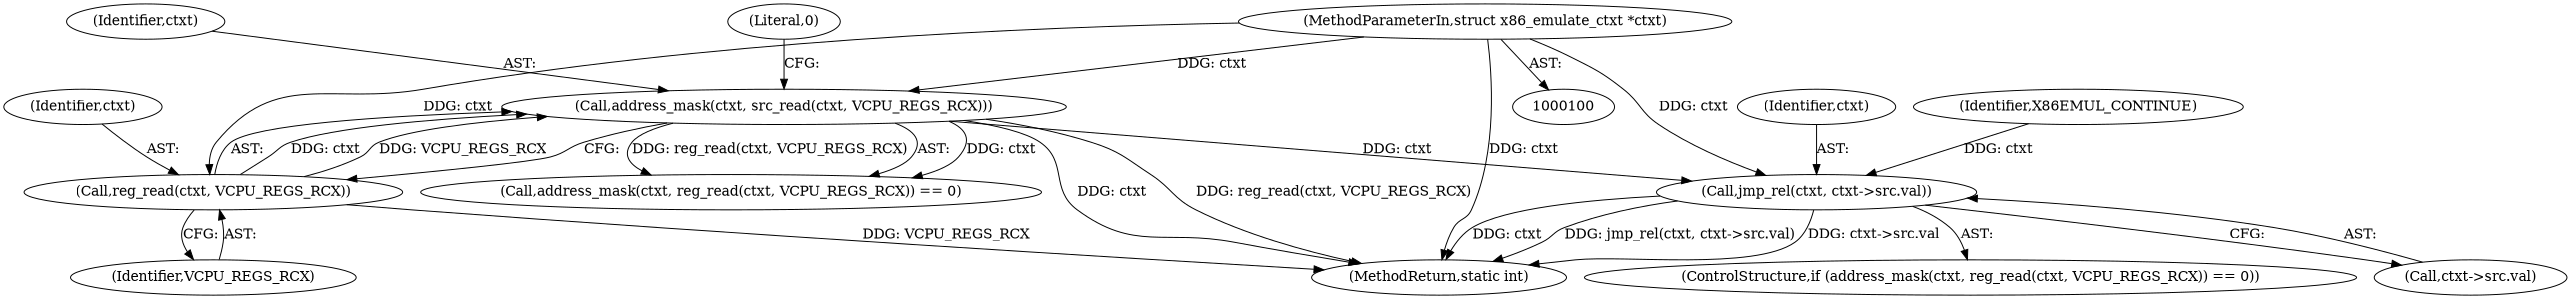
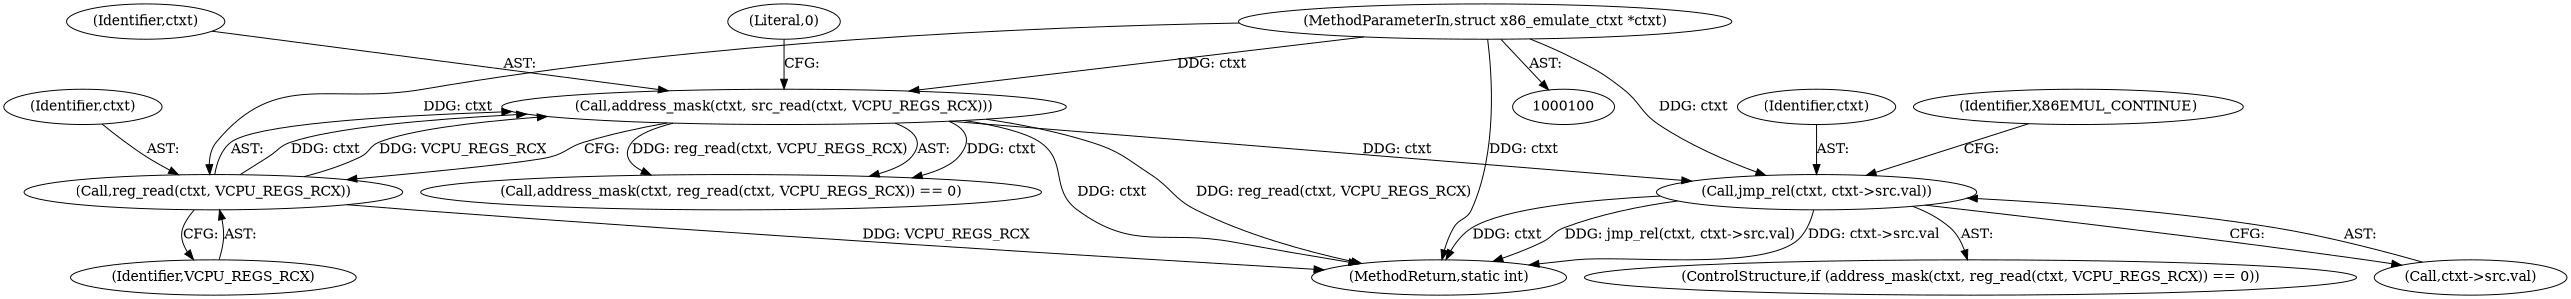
edge "(Identifier,X86EMUL_CONTINUE)" -> "(Call,jmp_rel(ctxt, ctxt->src.val))": label "DDG: ctxt" -> "CFG: "
